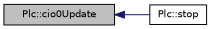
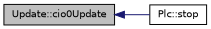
node "Plc::cio0Update": label "Plc::cio0Update" -> "Update::cio0Update"
